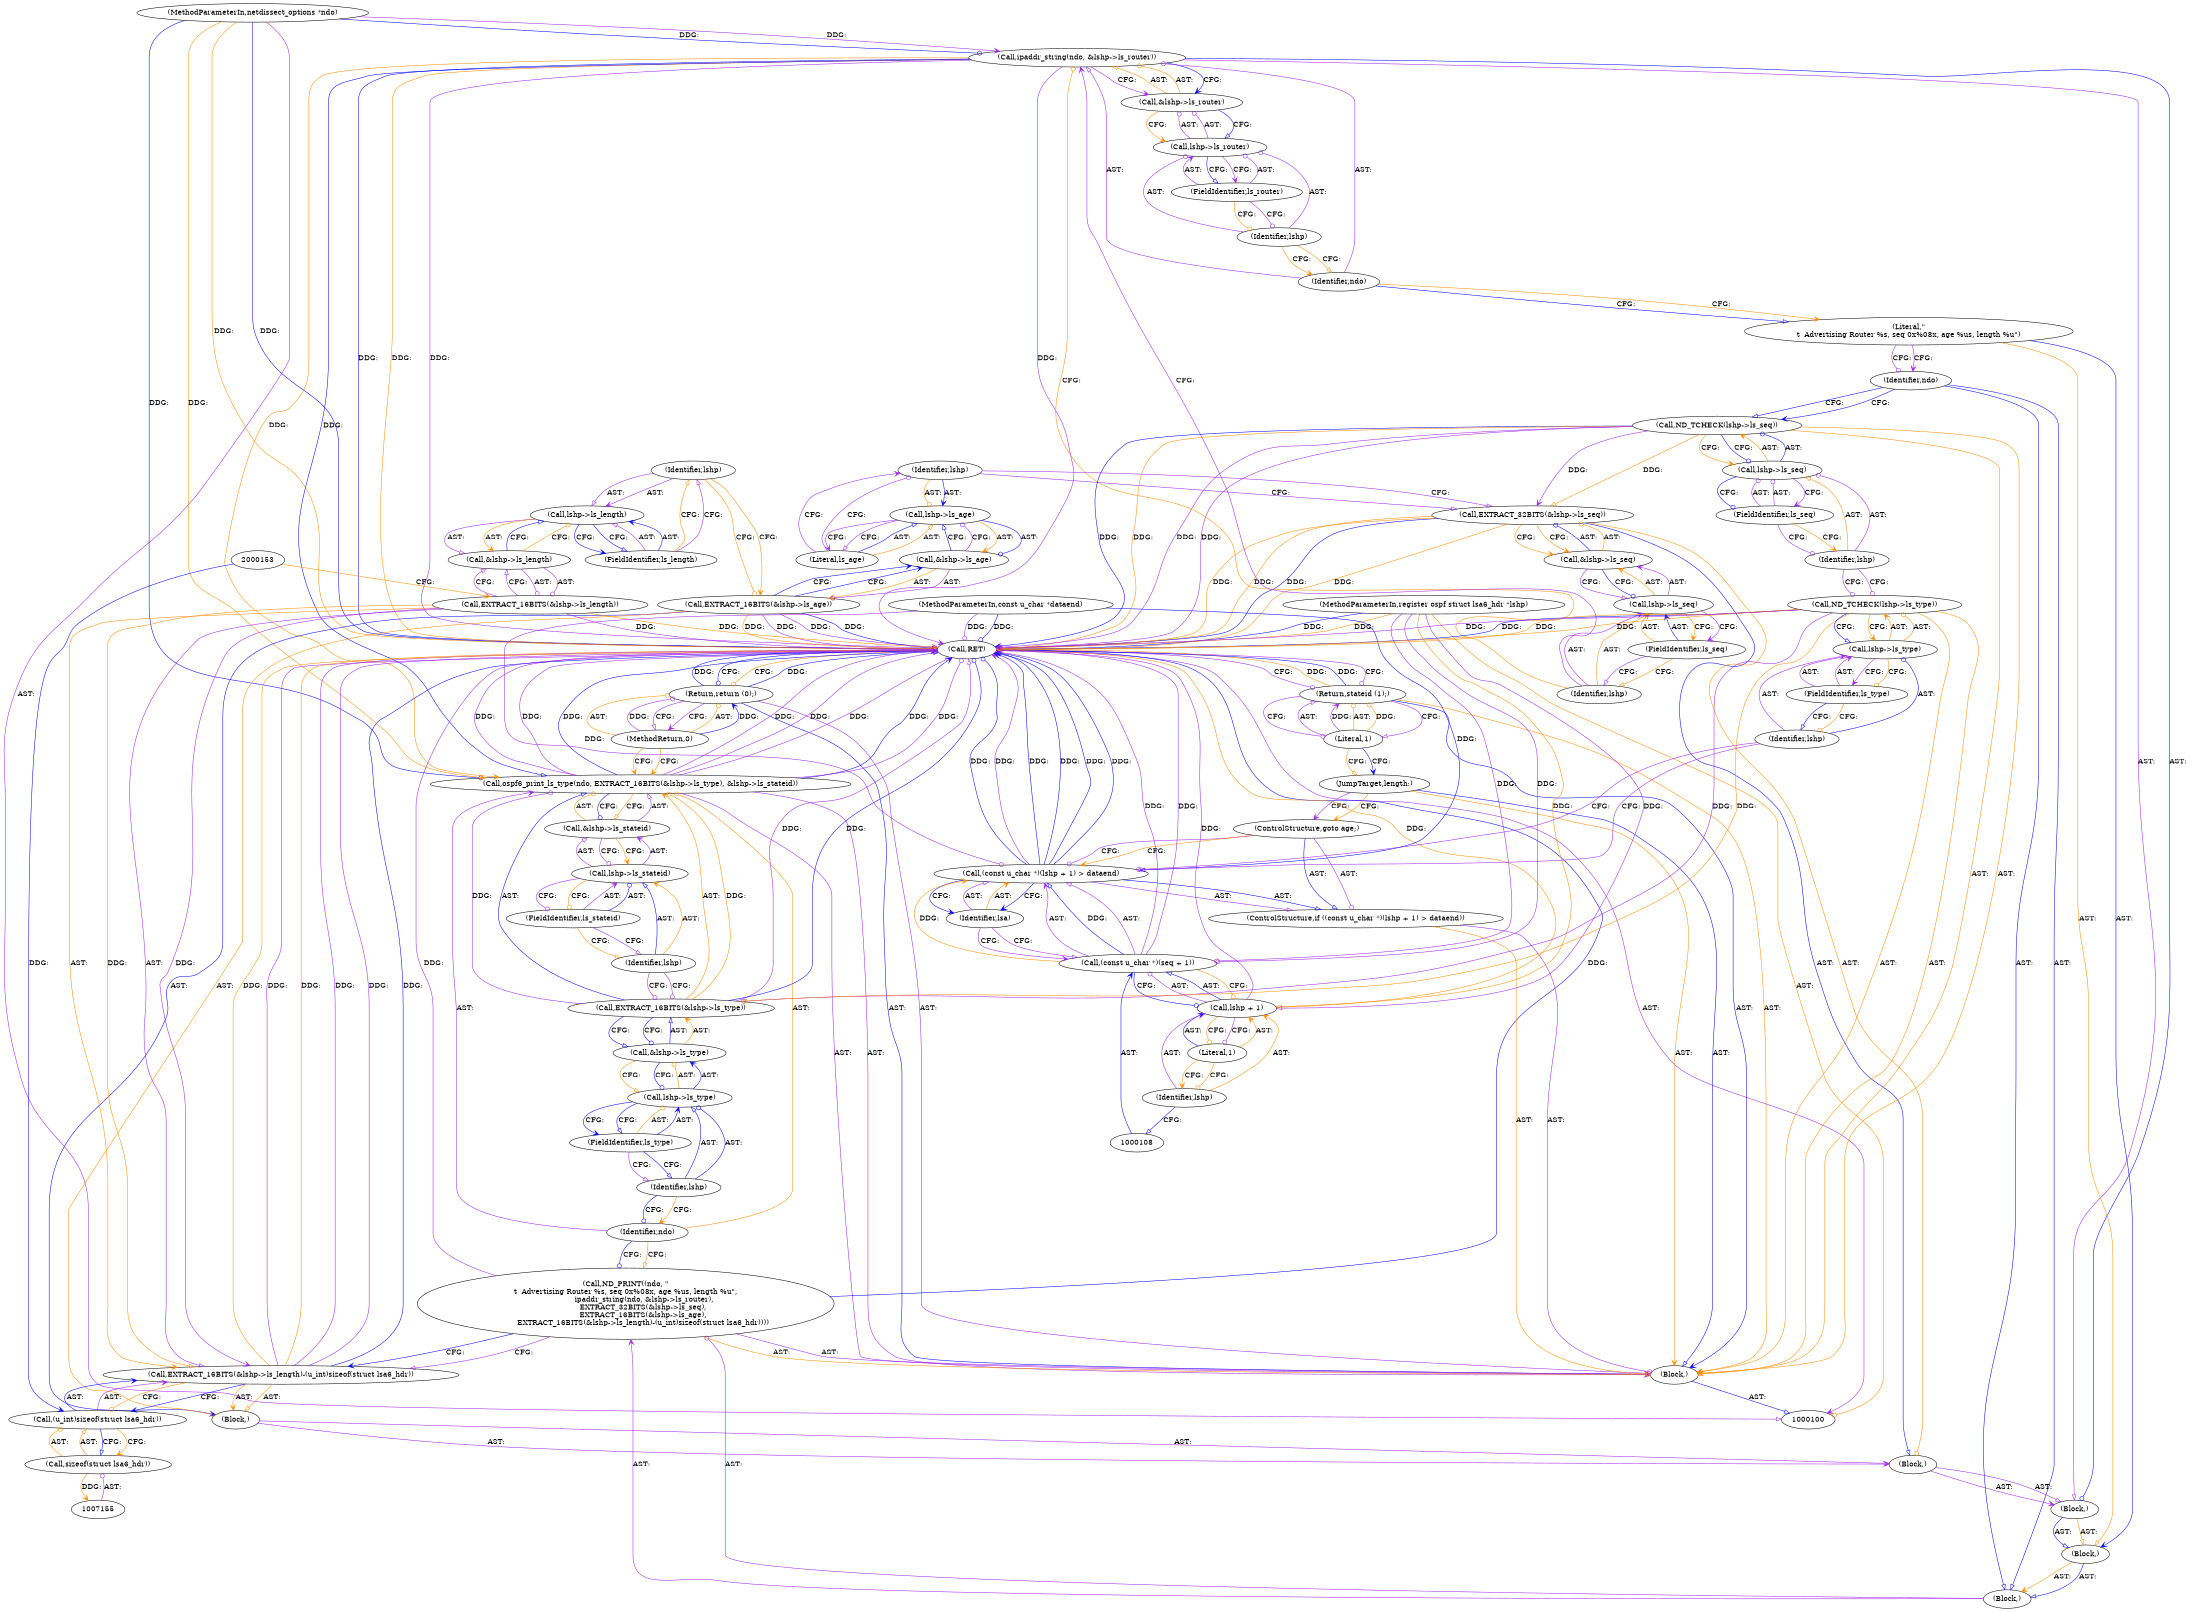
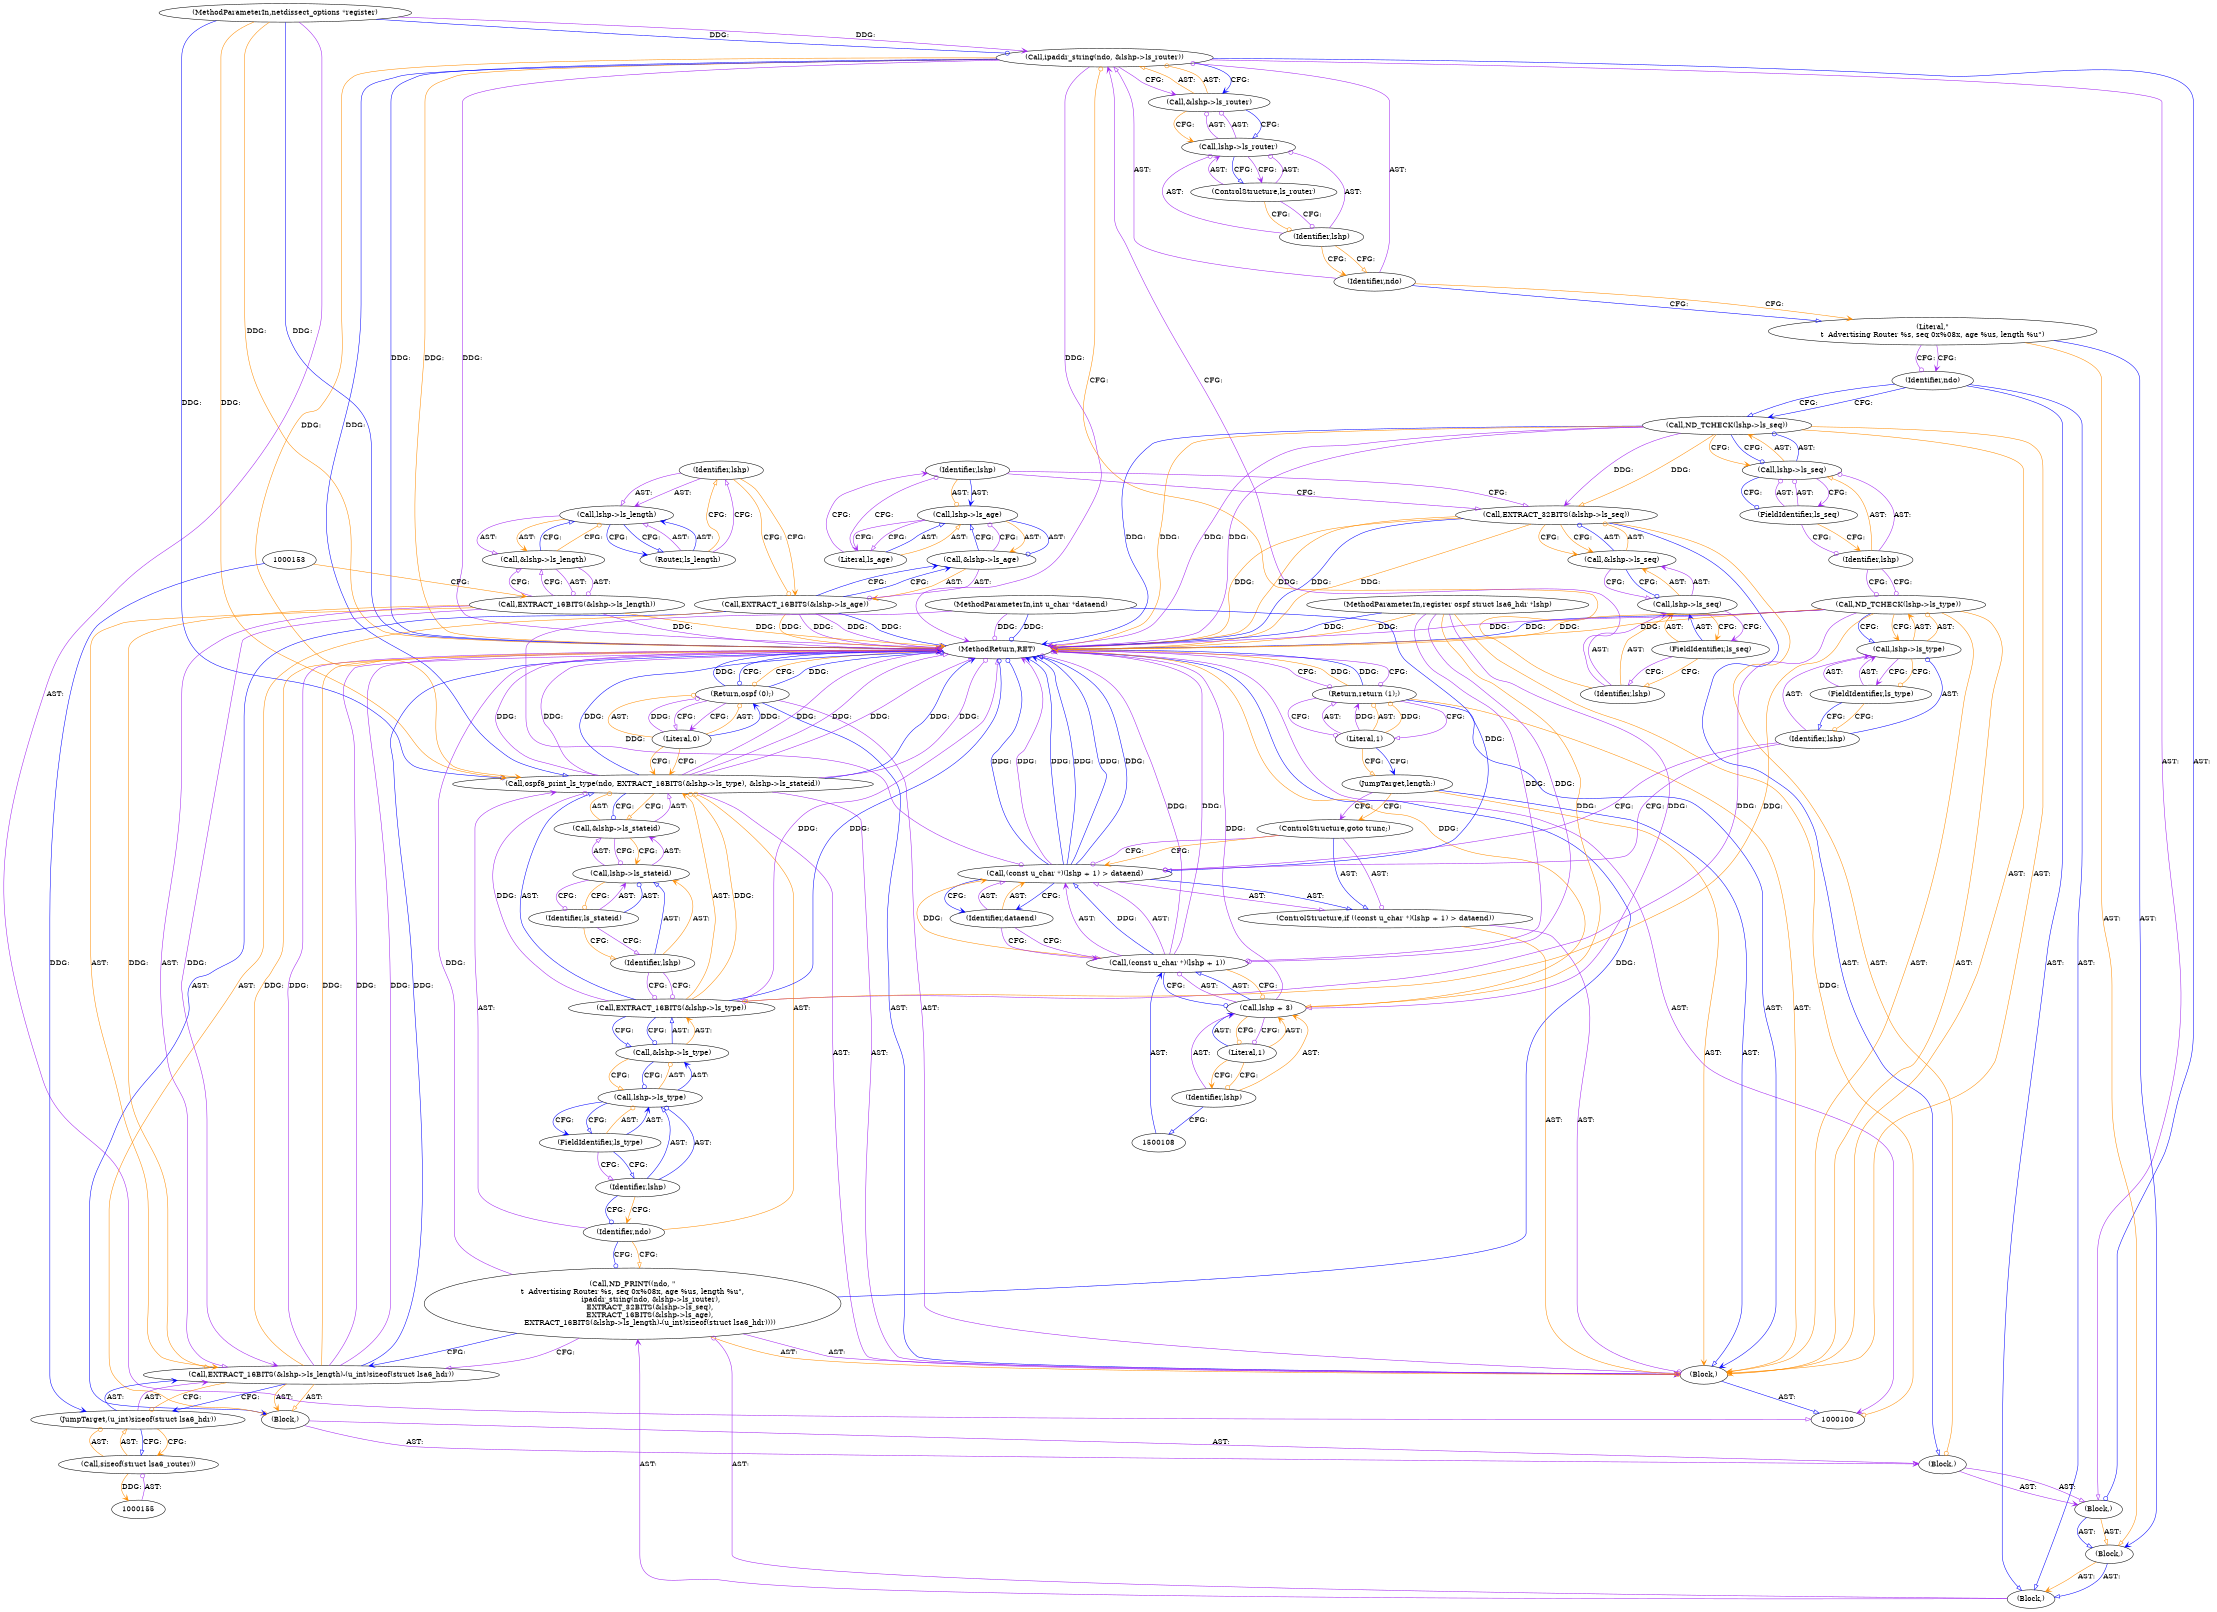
node "(MethodParameterIn,netdissect_options *ndo)": label "(MethodParameterIn,netdissect_options *ndo)" -> "(MethodParameterIn,netdissect_options *register)"
node "(FieldIdentifier,ls_router)": label "(FieldIdentifier,ls_router)" -> "(ControlStructure,ls_router)"
node "2000153": label "2000153" -> "1000153"
node "(FieldIdentifier,ls_length)": label "(FieldIdentifier,ls_length)" -> "(Router,ls_length)"
node "(MethodParameterIn,const u_char *dataend)": label "(MethodParameterIn,const u_char *dataend)" -> "(MethodParameterIn,int u_char *dataend)"
node "(Call,RET)": label "(Call,RET)" -> "(MethodReturn,RET)"
node "(Return,return (0);)": label "(Return,return (0);)" -> "(Return,ospf (0);)"
node "(Return,stateid (1);)": label "(Return,stateid (1);)" -> "(Return,return (1);)"
node "(MethodReturn,0)": label "(MethodReturn,0)" -> "(Literal,0)"
node "(ControlStructure,goto age;)": label "(ControlStructure,goto age;)" -> "(ControlStructure,goto trunc;)"
node "(FieldIdentifier,ls_stateid)": label "(FieldIdentifier,ls_stateid)" -> "(Identifier,ls_stateid)"
node "(Identifier,lsa)": label "(Identifier,lsa)" -> "(Identifier,dataend)"
node "(Call,(const u_char *)(seq + 1))": label "(Call,(const u_char *)(seq + 1))" -> "(Call,(const u_char *)(lshp + 1))"
edge "(MethodParameterIn,register ospf struct lsa6_hdr *lshp)" -> "1000100": label "AST: " -> "DDG: "
node "(Call,lshp + 1)": label "(Call,lshp + 1)" -> "(Call,lshp + 3)"
node "1000108": label "1000108" -> "1500108"
node "(Call,(u_int)sizeof(struct lsa6_hdr))": label "(Call,(u_int)sizeof(struct lsa6_hdr))" -> "(JumpTarget,(u_int)sizeof(struct lsa6_hdr))"
node "(Call,sizeof(struct lsa6_hdr))": label "(Call,sizeof(struct lsa6_hdr))" -> "(Call,sizeof(struct lsa6_router))"
node "1007155": label "1007155" -> "1000155"
